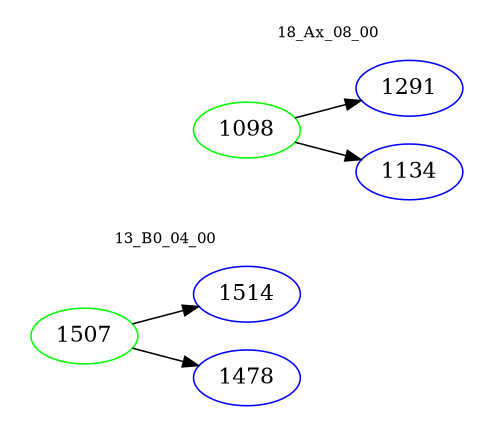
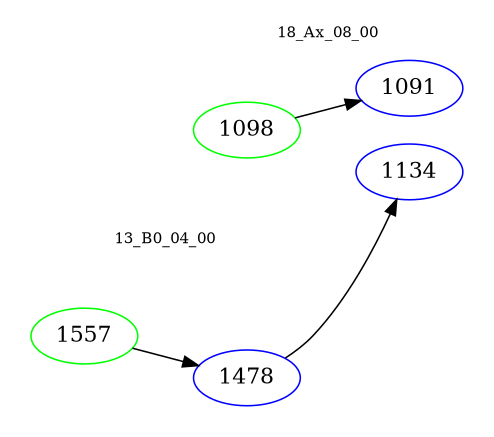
node "1291": label "1291" -> "1091"
edge "1098" -> "1134": now "1478" -> "1134"
node "1514": removed
node "1507": label "1507" -> "1557"
